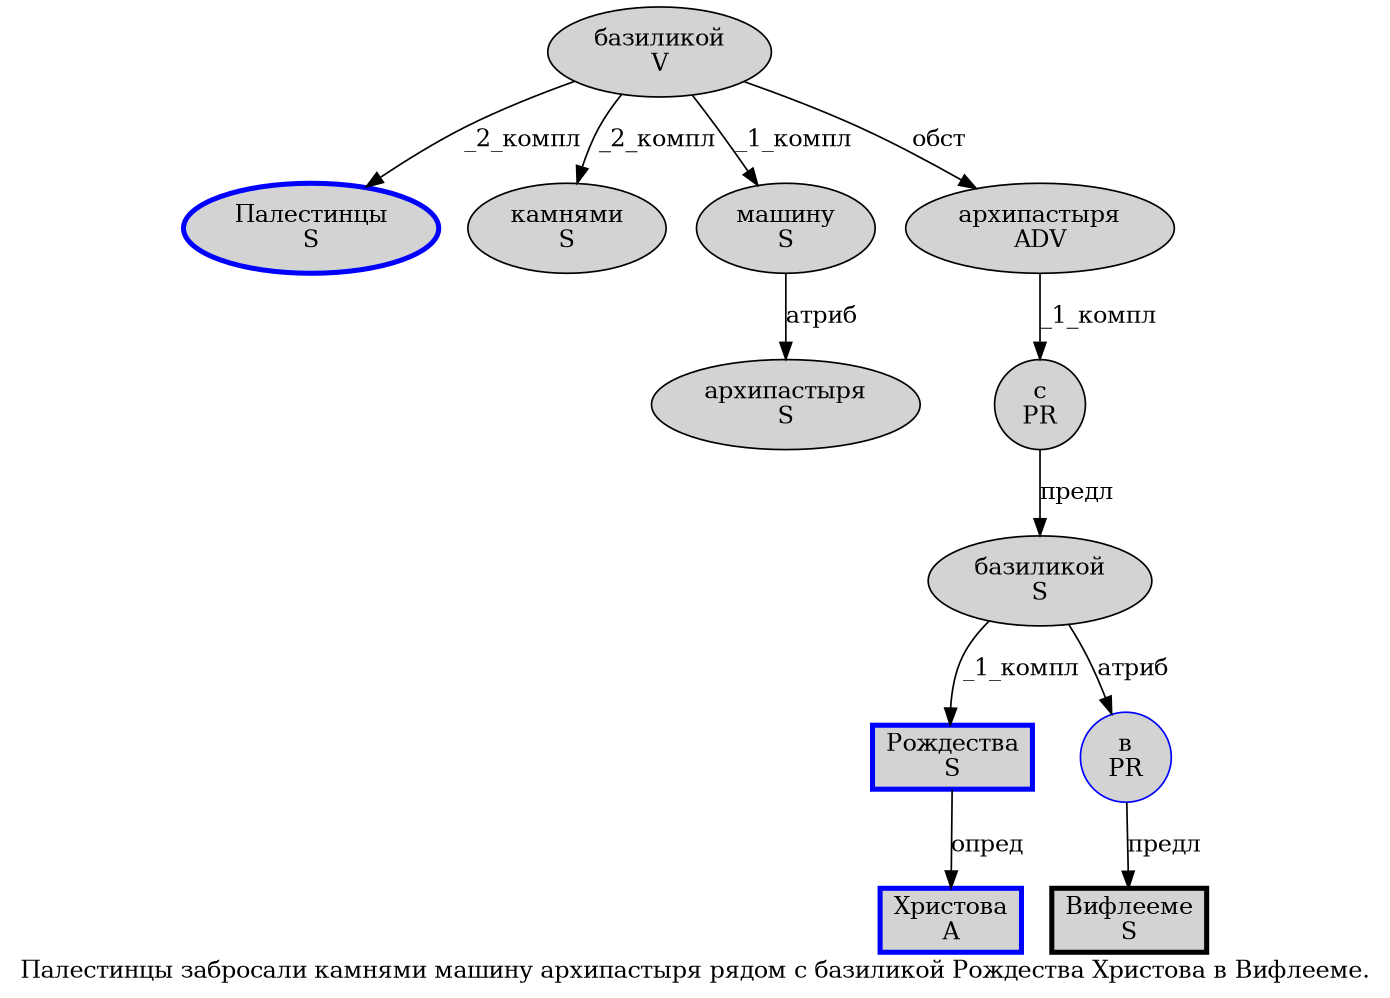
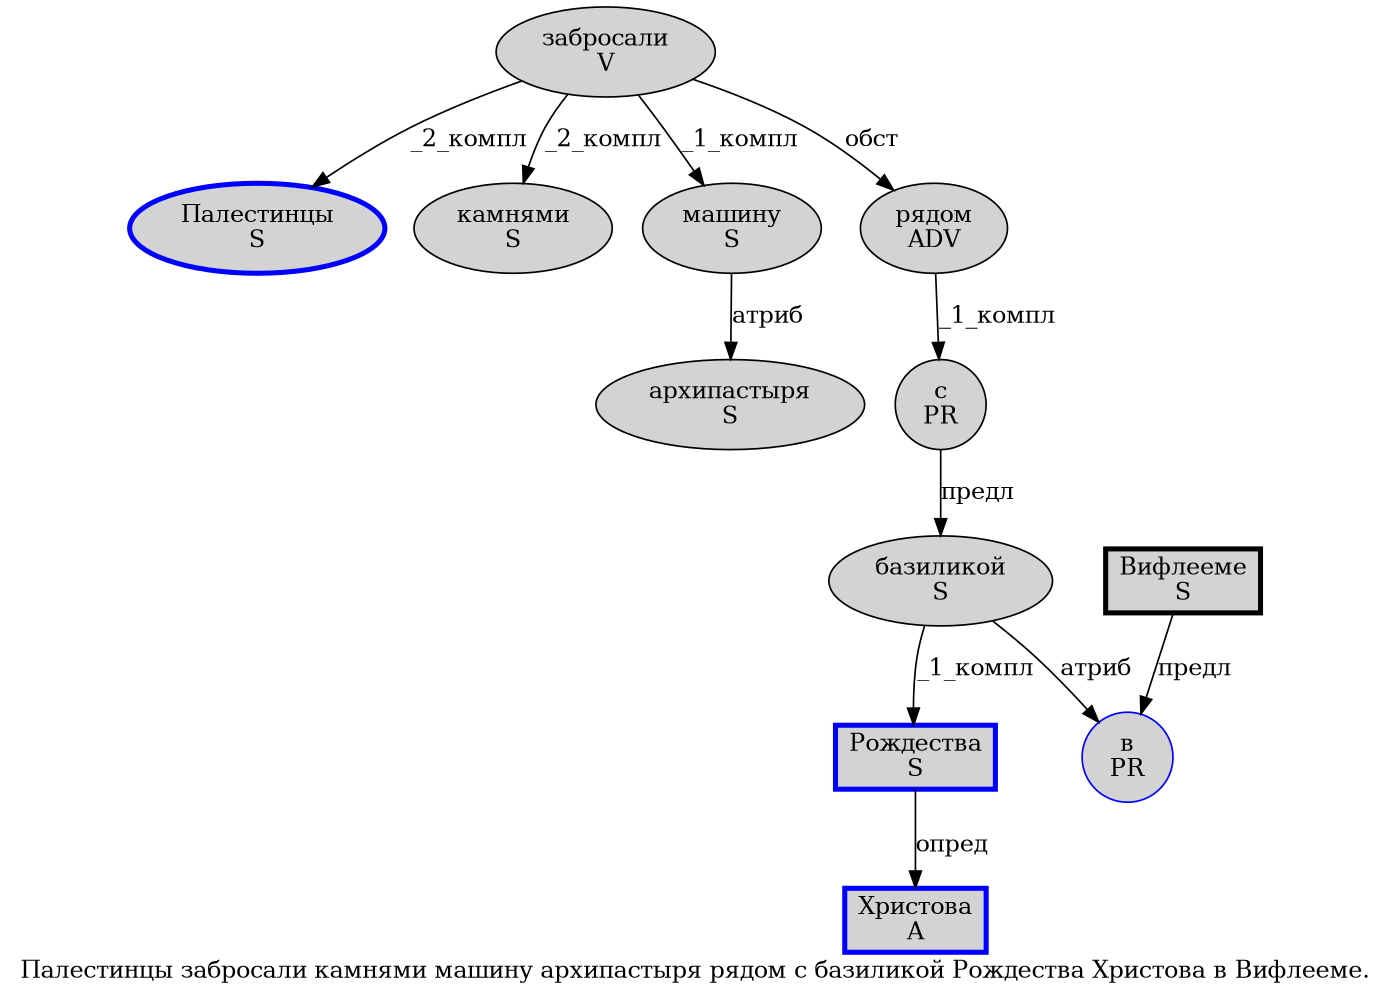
node "базиликой V": label "базиликой V" -> "забросали V"
node "архипастыря ADV": label "архипастыря ADV" -> "рядом ADV"
edge "в PR" -> "Вифлееме S": reversed
